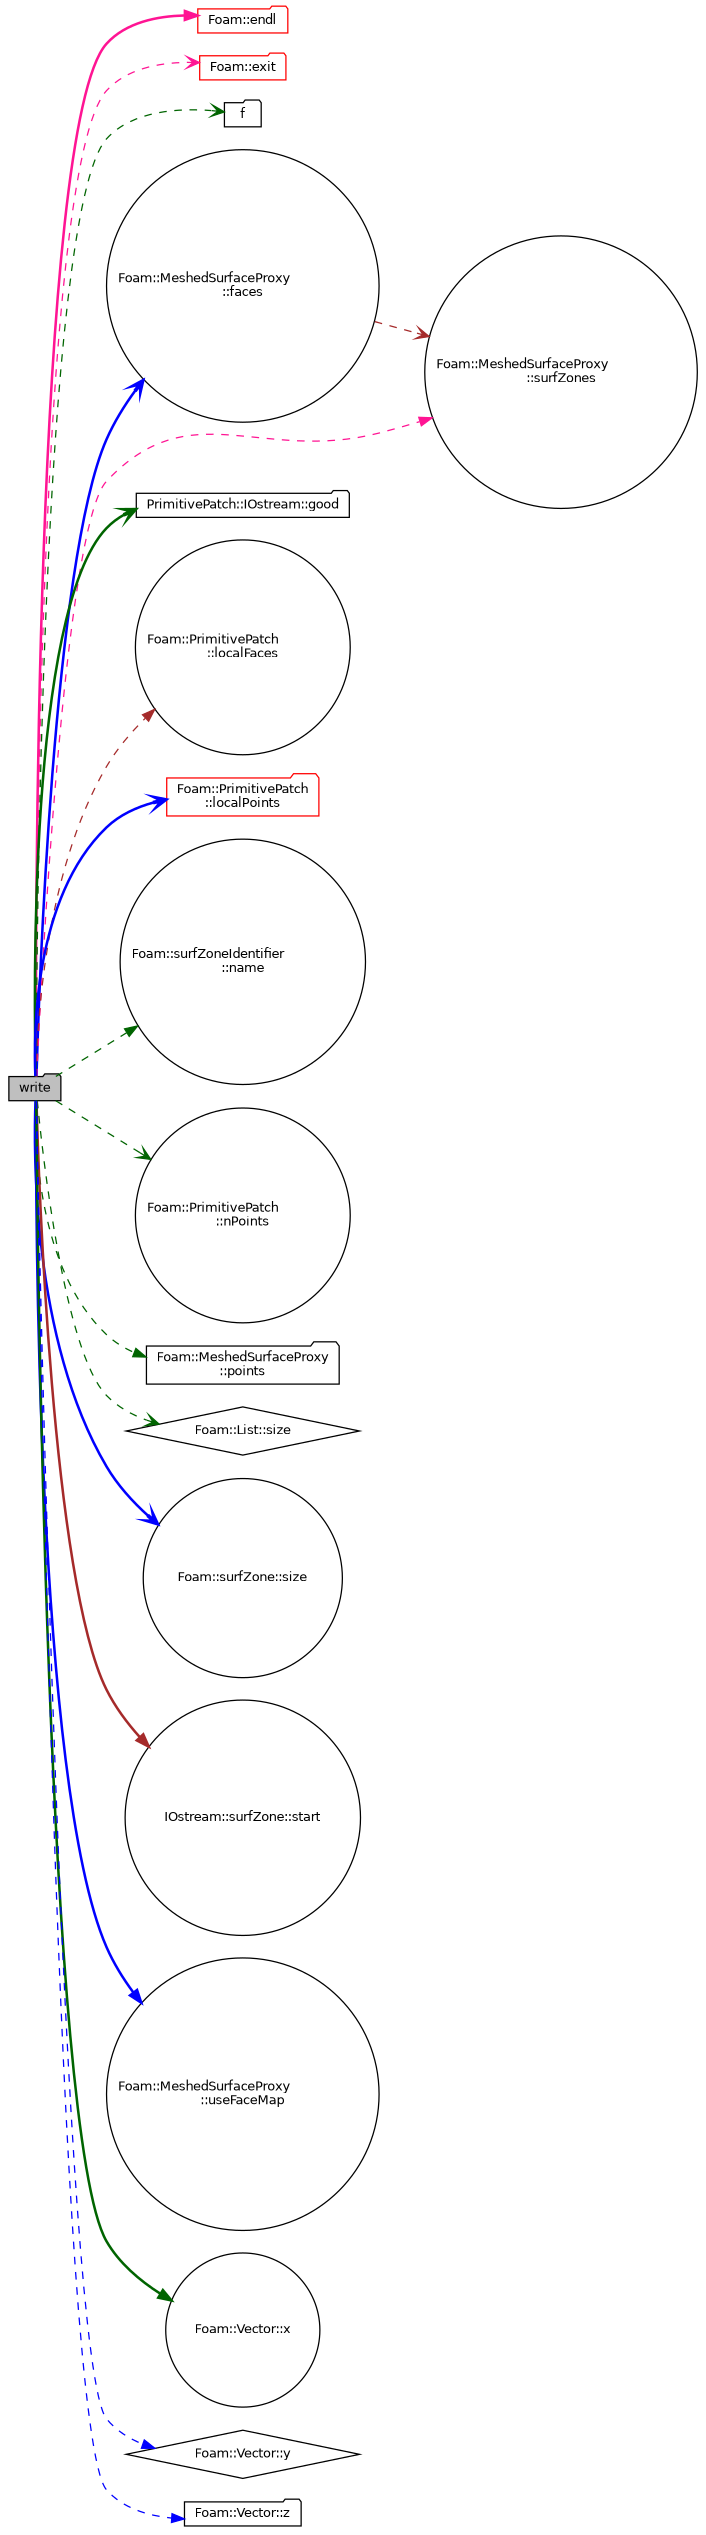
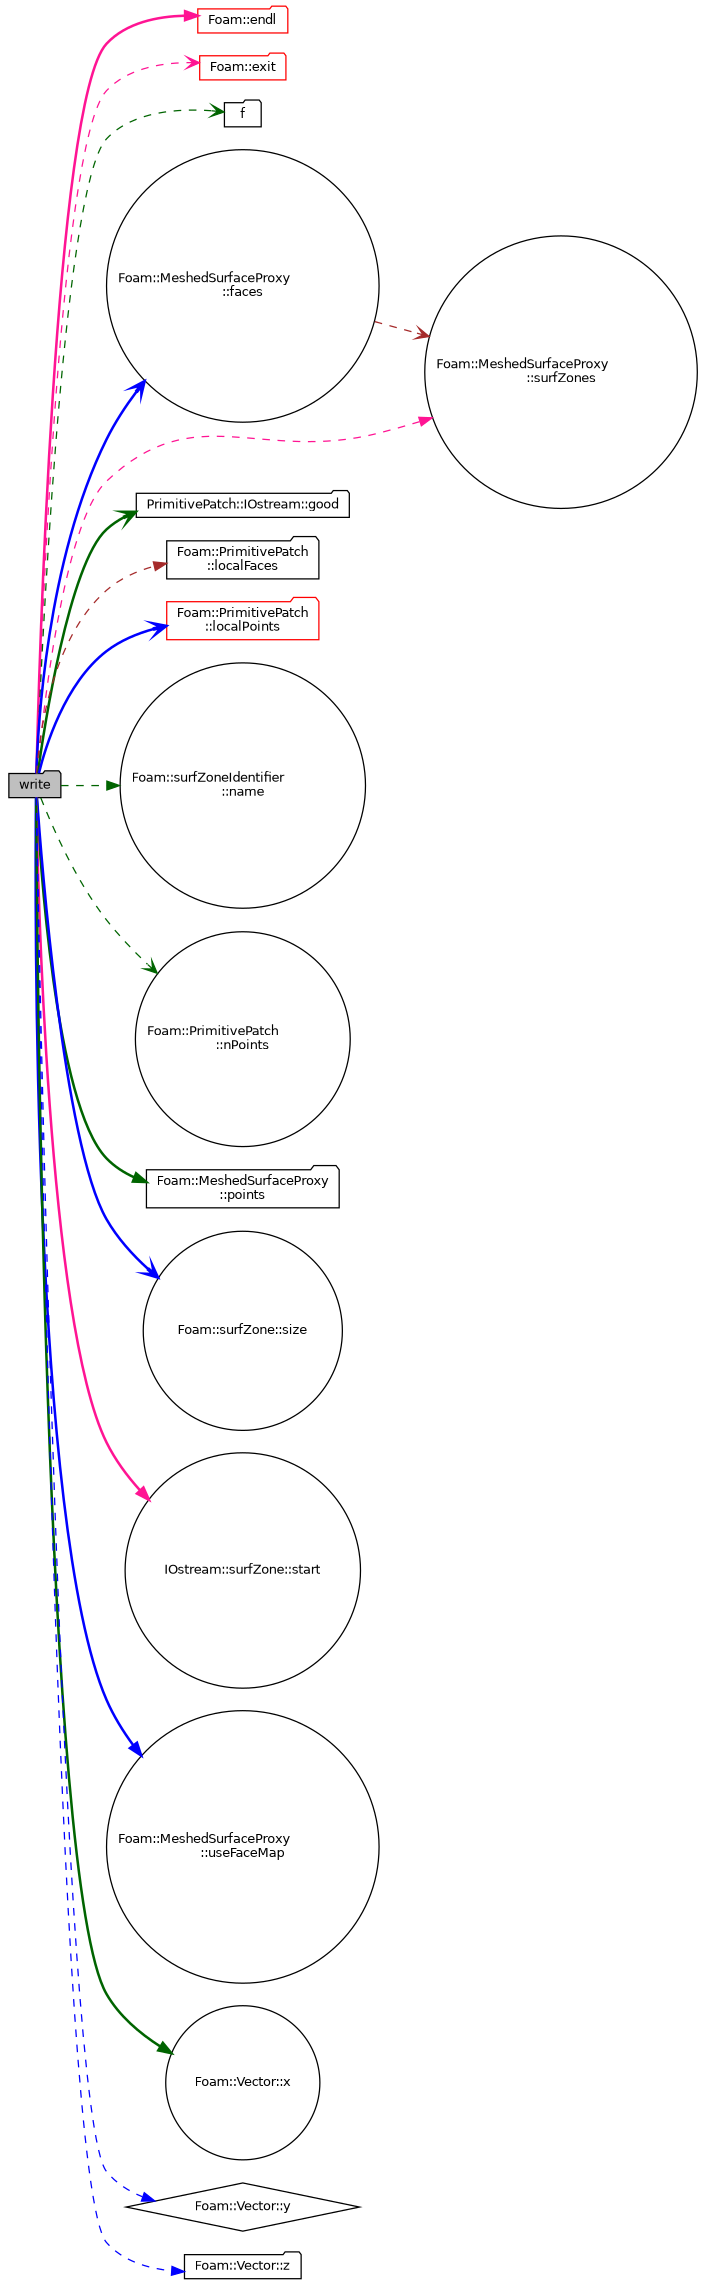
node "Foam::PrimitivePatch ::localFaces": shape circle -> folder
edge "write" -> "Foam::MeshedSurfaceProxy ::points": style dashed -> bold
edge "write" -> "IOstream::surfZone::start": color brown -> deeppink
node "Foam::List::size": removed
